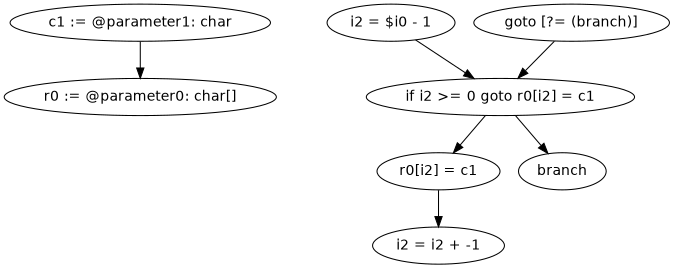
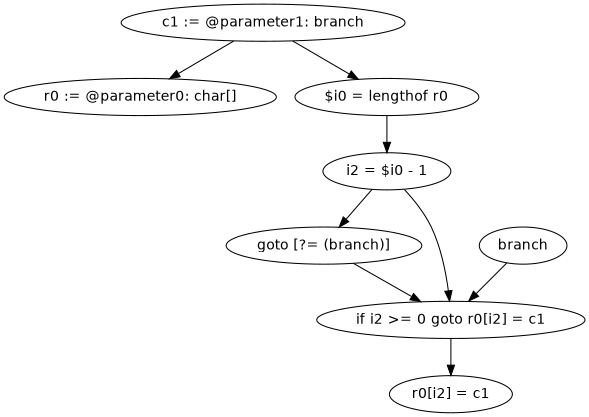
node "c1 := @parameter1: char": label "c1 := @parameter1: char" -> "c1 := @parameter1: branch"
node "$i0 = lengthof r0": added
edge "if i2 >= 0 goto r0[i2] = c1" -> "branch": reversed
edge "i2 = $i0 - 1" -> "goto [?= (branch)]": added
node "i2 = i2 + -1": removed
